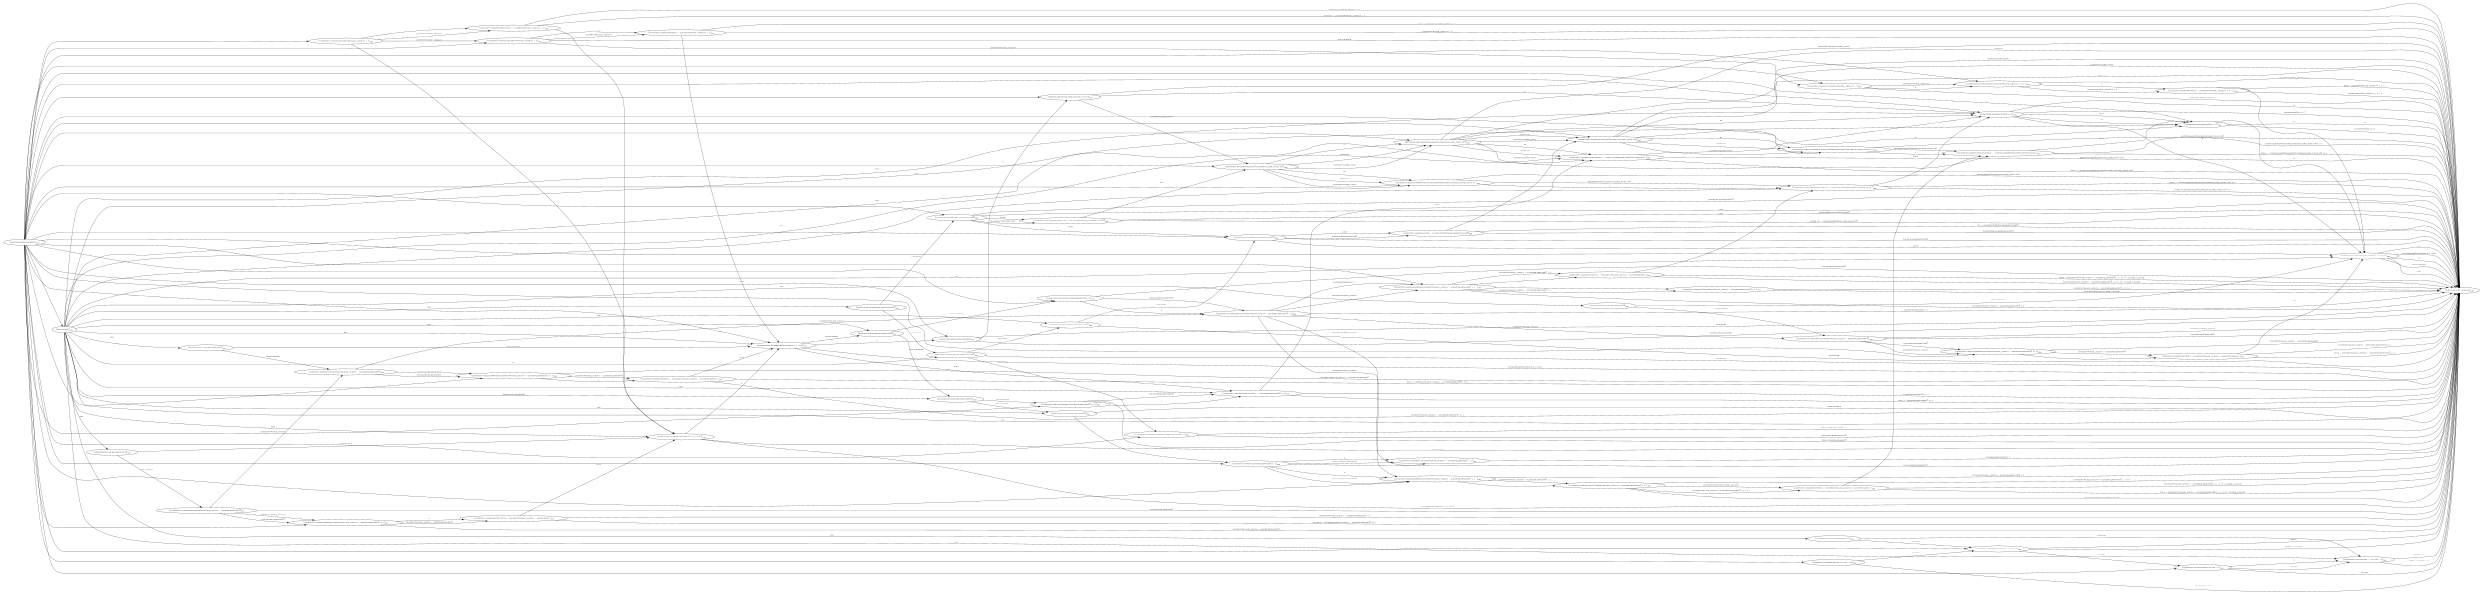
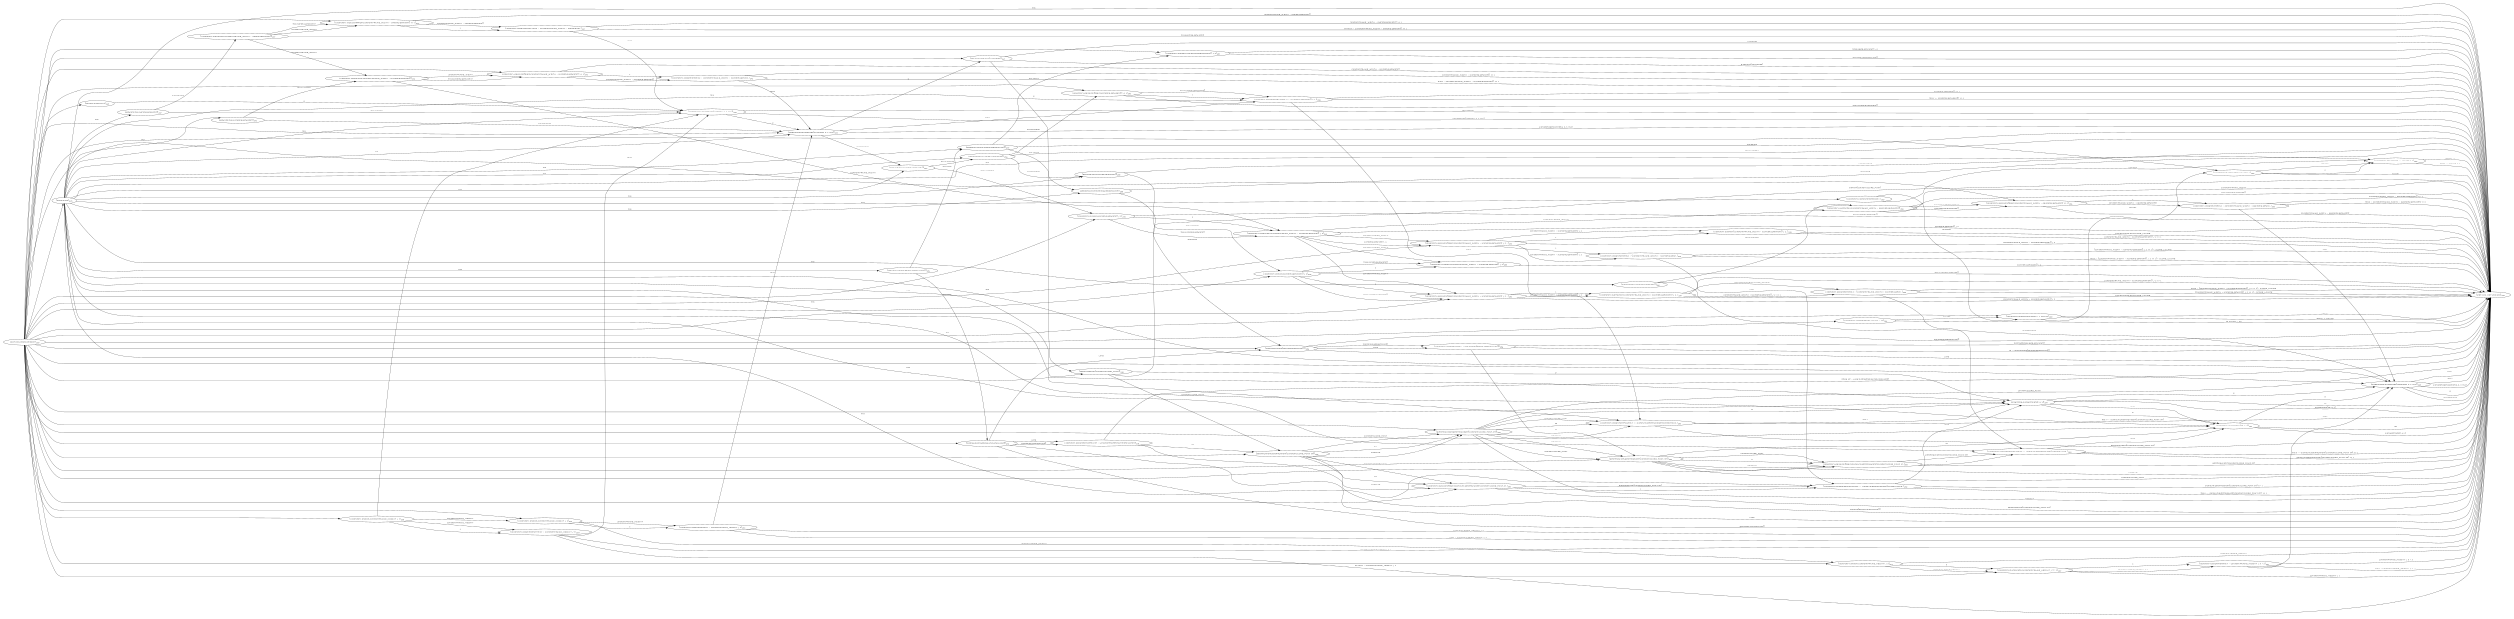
edge "(<operator>.division,Constant.FRAME_HEIGHT / 3)" -> "(METHOD_RETURN,void)": now "(getHeight,this.scoreImg.getHeight())" -> "(METHOD_RETURN,void)"
node "(PARAM,Graphics g)": added
edge "(PARAM,this)" -> "(getHeight,this.scoreImg.getHeight())": label "g.setColor(Color.white)" -> "this"
